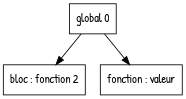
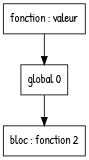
edge "global 0" -> "fonction : valeur": reversed
